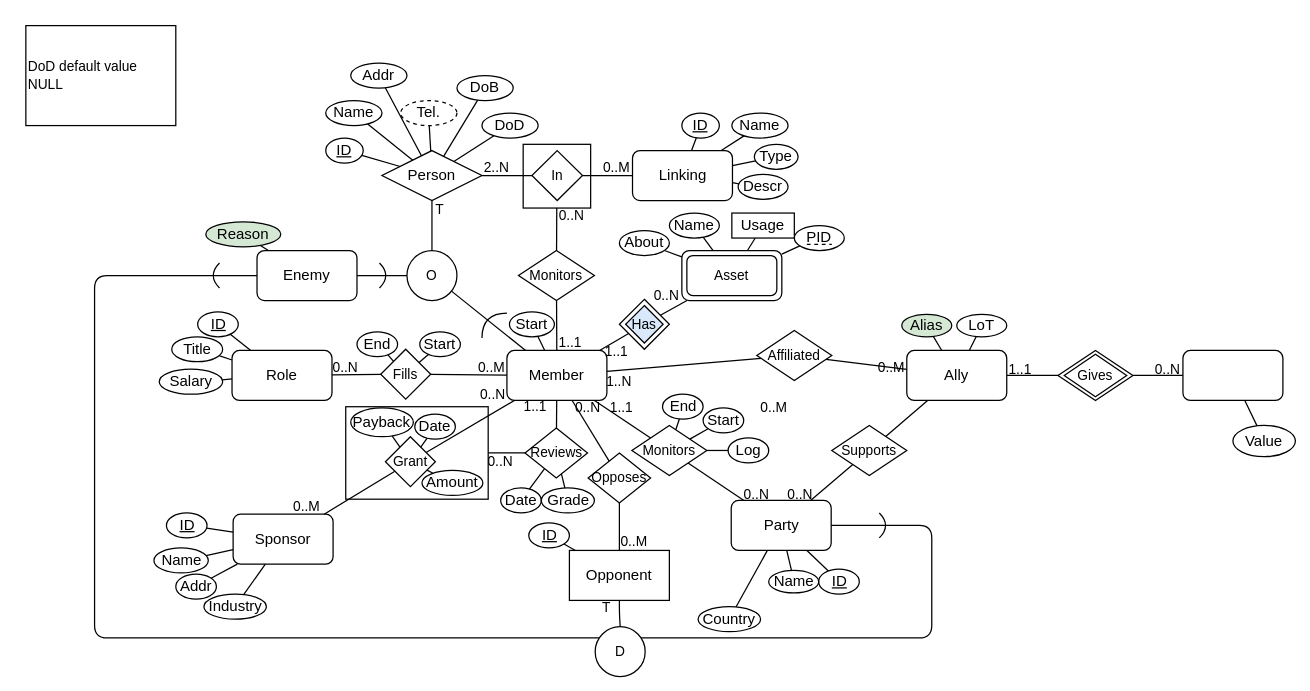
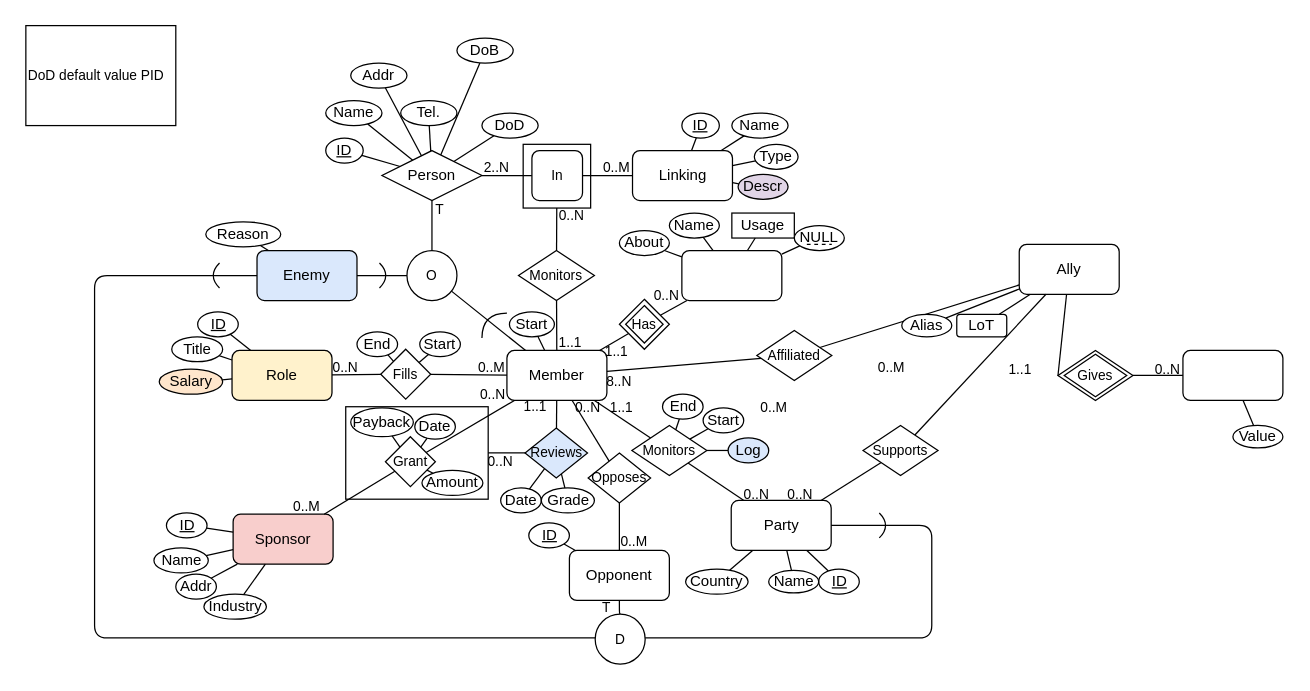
node "DoD default value NULL": label "DoD default value NULL" -> "DoD default value PID"
node "DoB": moved (485, 88) -> (485, 51)
node "Tel.": style dashed -> solid
node "In": shape diamond -> rounded rectangle
node "Descr": fillcolor #ffffff -> #e1d5e7
node "Reason": fillcolor #d5e8d4 -> #ffffff
node "PID": label "PID" -> "NULL"
node "Enemy": fillcolor #ffffff -> #dae8fc
node "Asset": removed
node "Has": fillcolor #dae8fc -> #ffffff
node "Alias": fillcolor #d5e8d4 -> #ffffff
node "LoT": shape ellipse -> rounded rectangle
node "Role": fillcolor #ffffff -> #fff2cc
node "Ally": moved (957, 376) -> (1069, 269)
node "Salary": fillcolor #ffffff -> #ffe6cc
node "1..N": label "1..N" -> "8..N"
node "Value": size 63x31 -> 50x23
node "Log": fillcolor #ffffff -> #dae8fc
node "Supports": moved (869, 451) -> (901, 451)
node "Reviews": fillcolor #ffffff -> #dae8fc
node "Sponsor": fillcolor #ffffff -> #f8cecc
node "Opponent": shape rectangle -> rounded rectangle
node "Country": moved (729, 619) -> (717, 582)
node "D": moved (620, 652) -> (620, 639)
